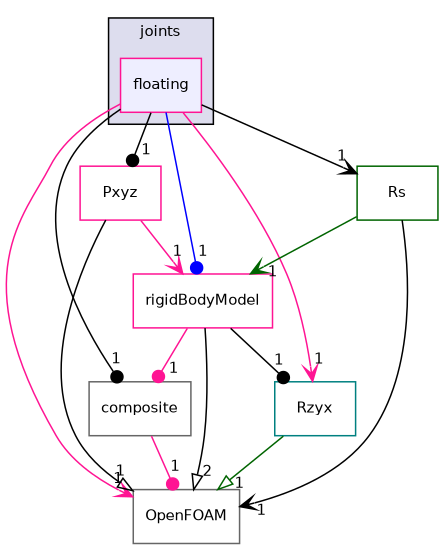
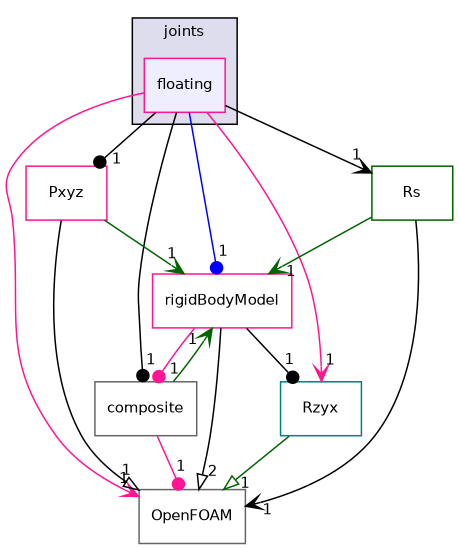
edge "Pxyz" -> "rigidBodyModel": color deeppink -> darkgreen
edge "composite" -> "rigidBodyModel": added
